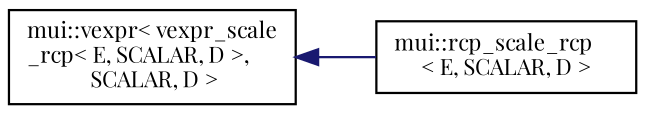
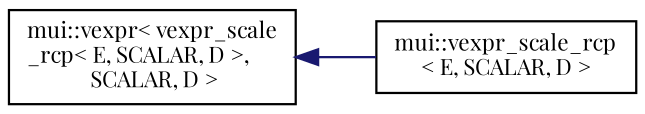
node "mui::rcp_scale_rcp < E, SCALAR, D >": label "mui::rcp_scale_rcp < E, SCALAR, D >" -> "mui::vexpr_scale_rcp < E, SCALAR, D >"
